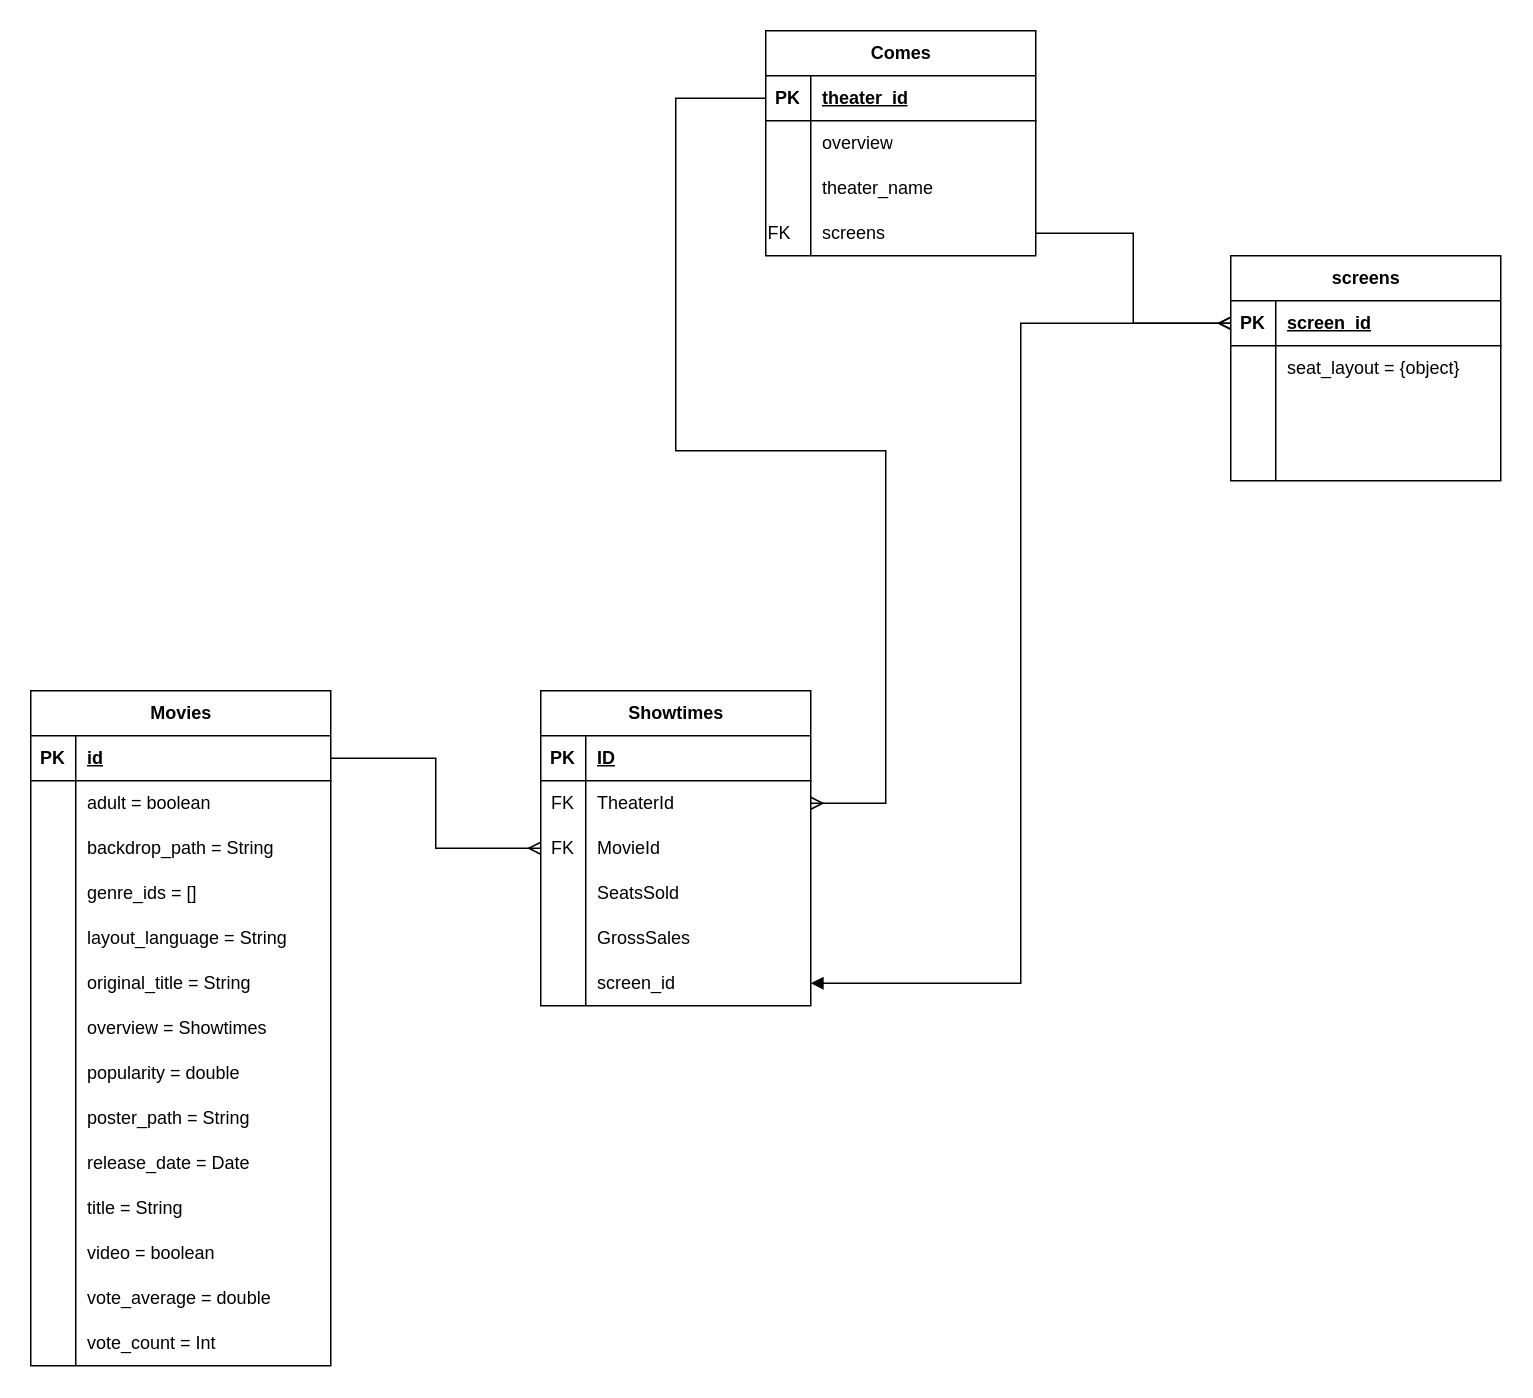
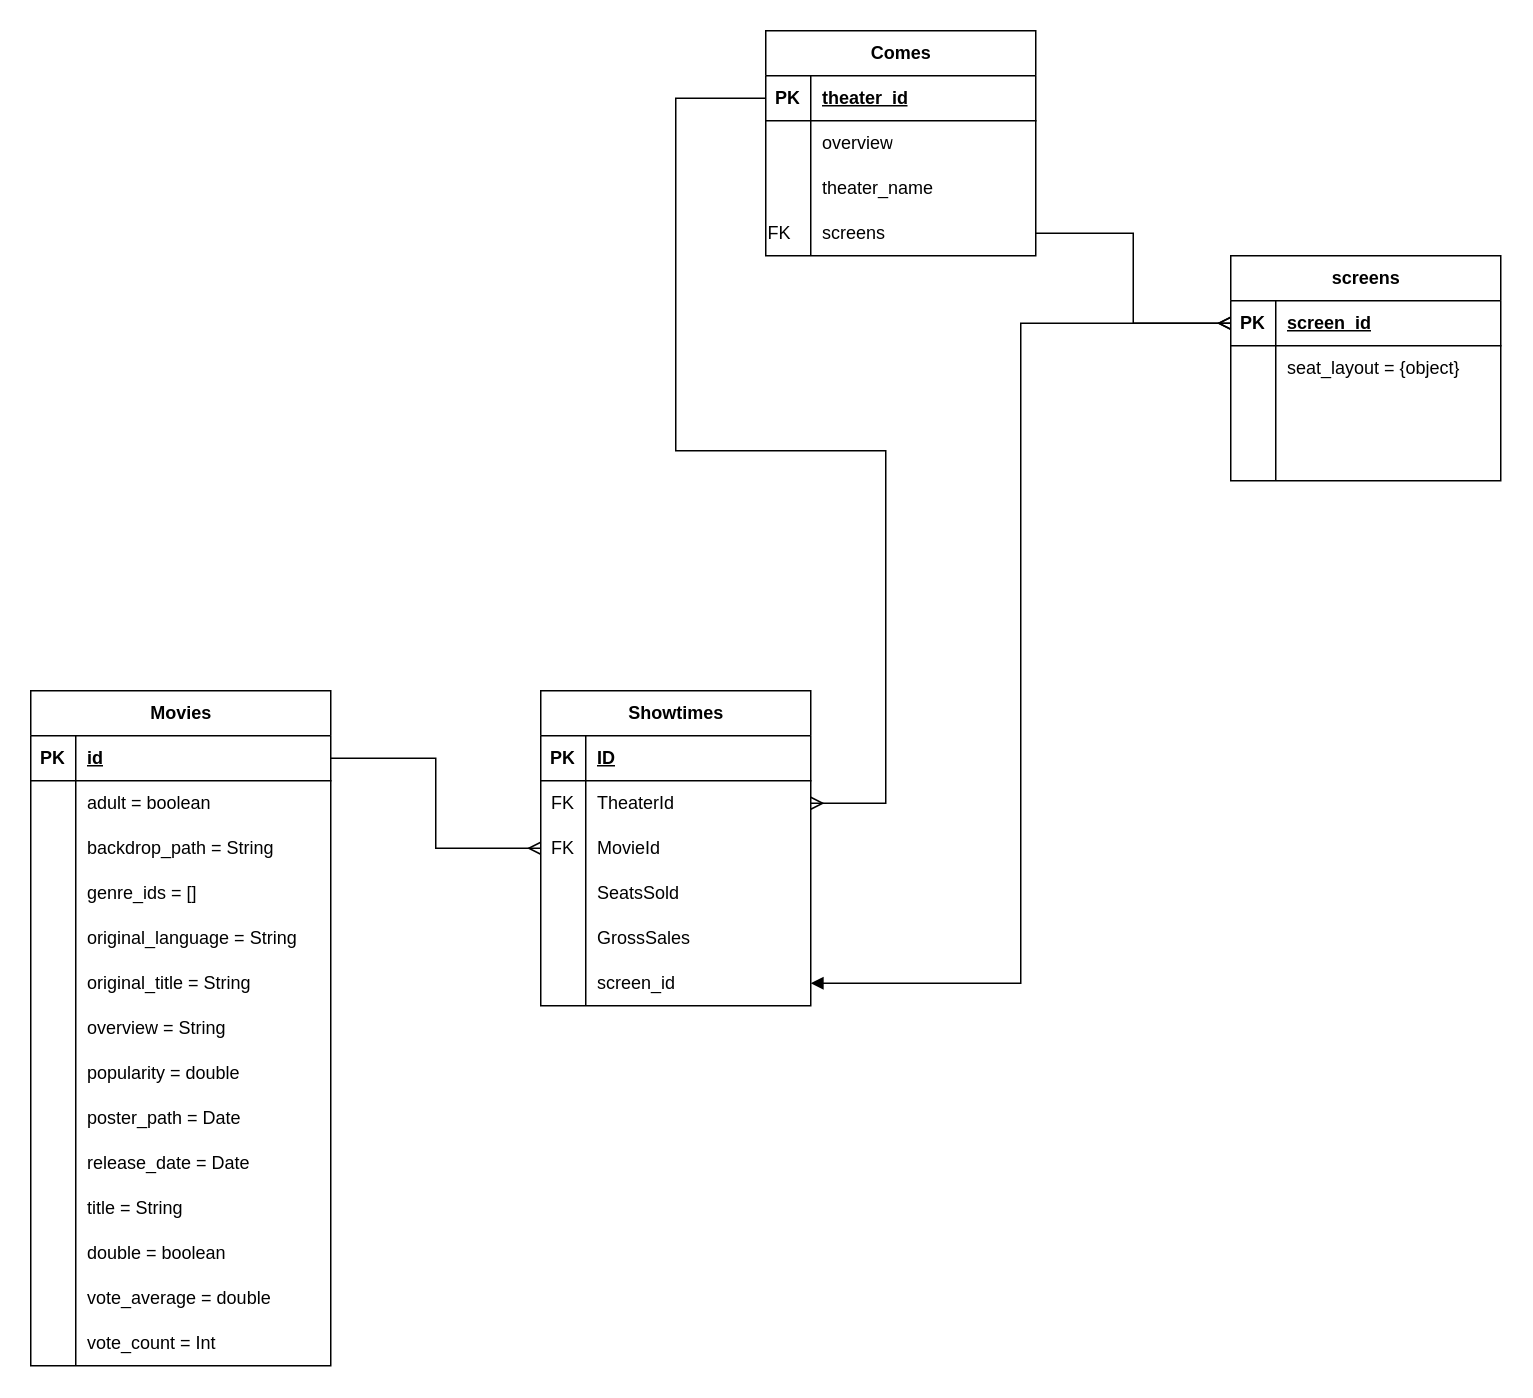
node "layout_language = String": label "layout_language = String" -> "original_language = String"
node "overview = Showtimes": label "overview = Showtimes" -> "overview = String"
node "poster_path = String": label "poster_path = String" -> "poster_path = Date"
node "video = boolean": label "video = boolean" -> "double = boolean"
